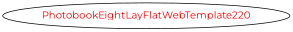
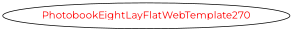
node "PhotobookEightLayFlatWebTemplate220": label "PhotobookEightLayFlatWebTemplate220" -> "PhotobookEightLayFlatWebTemplate270"
